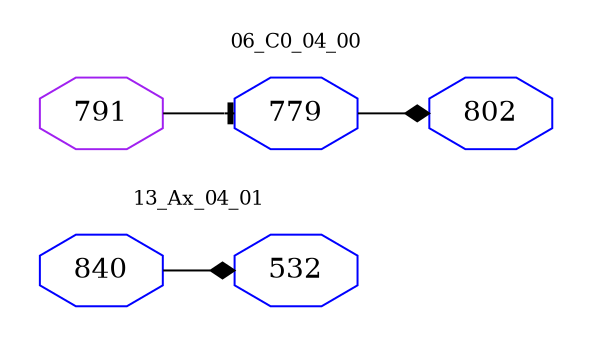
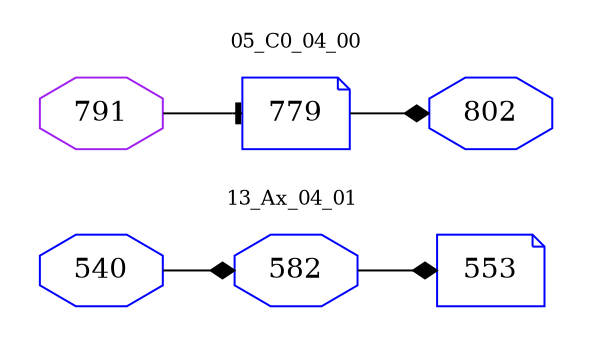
cluster "06_C0_04_00": label "06_C0_04_00" -> "05_C0_04_00"
node "779": shape octagon -> note
node "840": label "840" -> "540"
node "532": label "532" -> "582"
node "553": added
